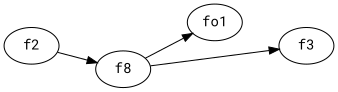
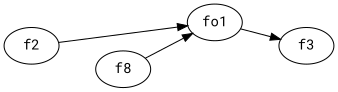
edge "f2" -> "f8": now "f2" -> "fo1"
edge "f8" -> "f3": now "fo1" -> "f3"
